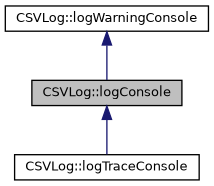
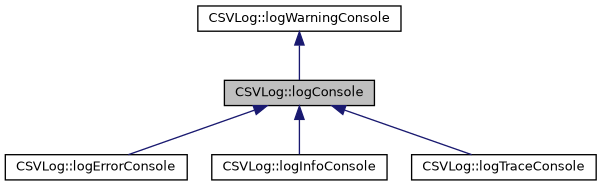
node "CSVLog::logErrorConsole": added
node "CSVLog::logInfoConsole": added
